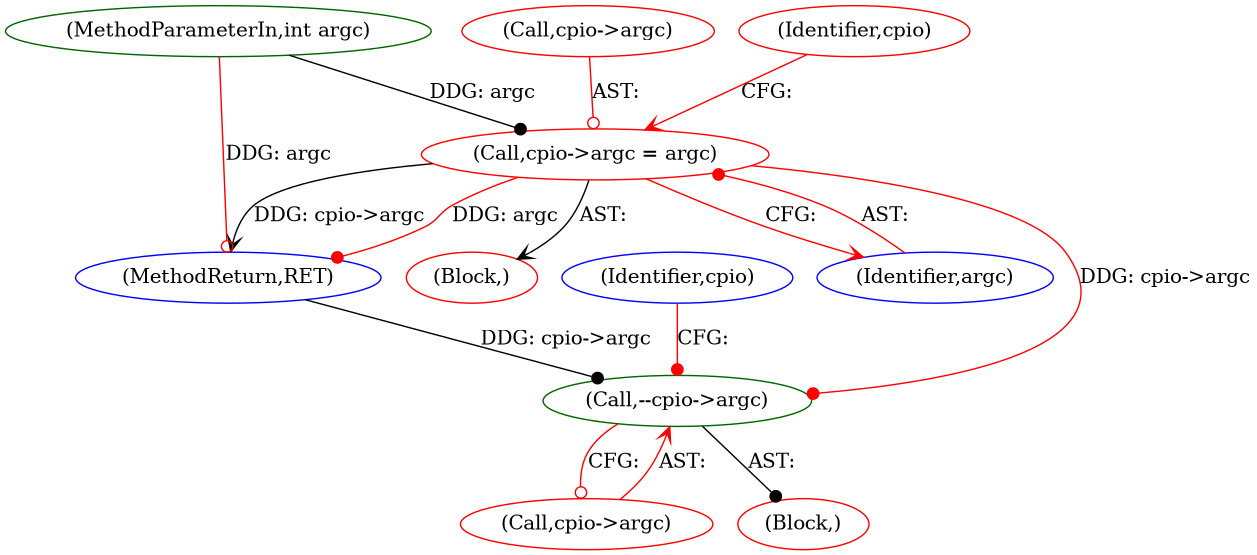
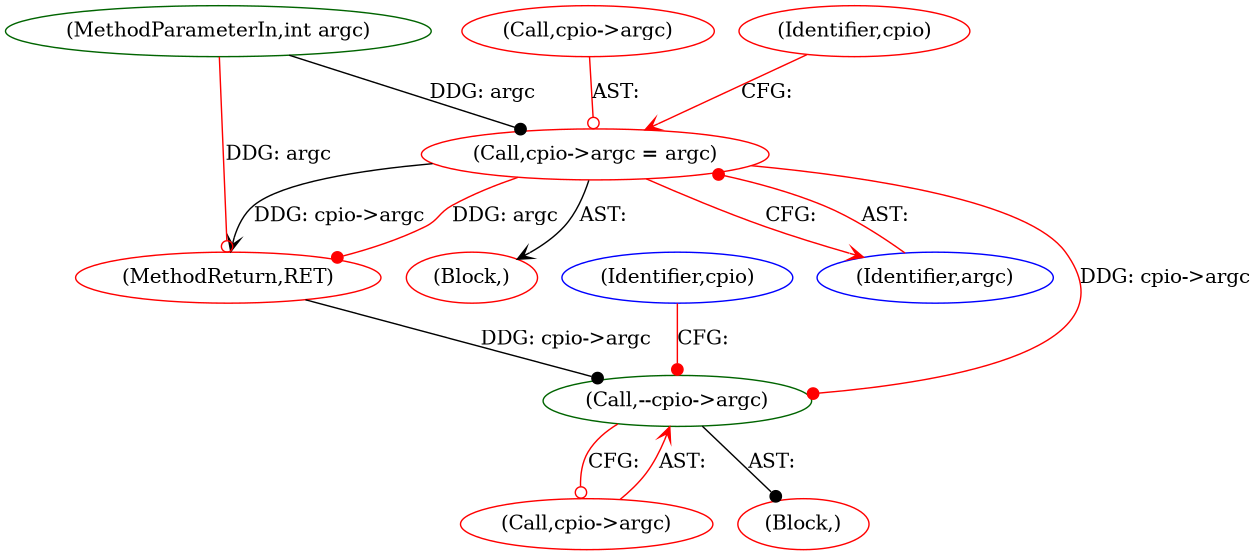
node "(MethodReturn,RET)": color blue -> red
